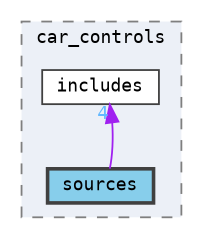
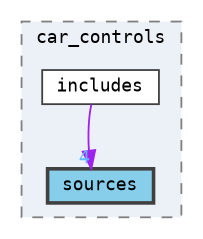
edge "sources" -> "includes": reversed
